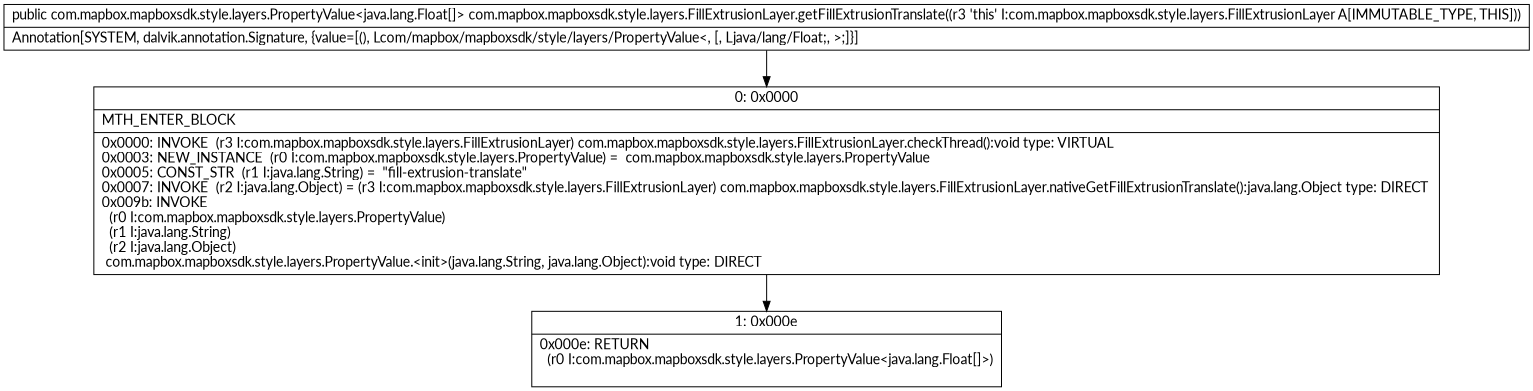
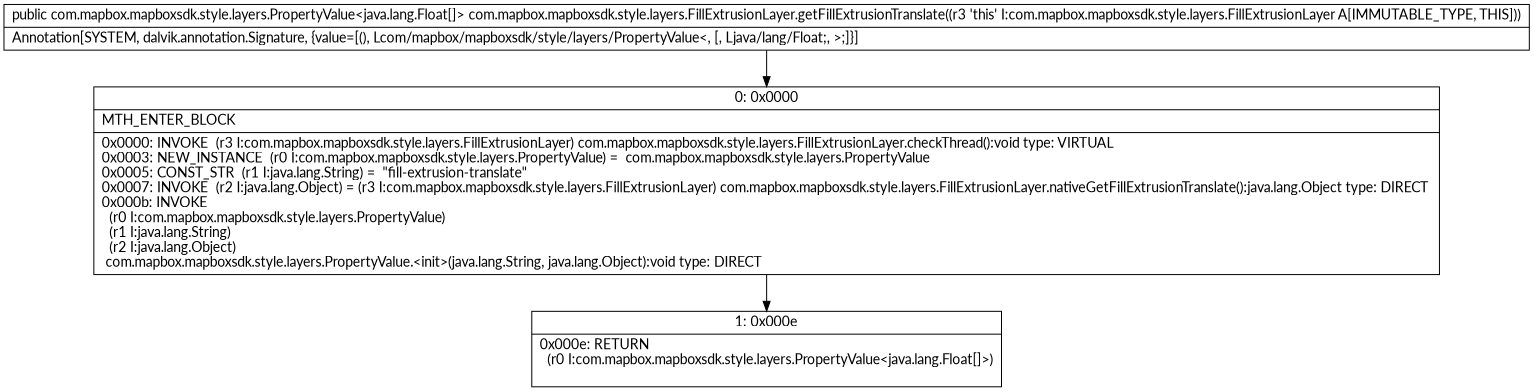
node "0: 0x0000": text "0x009b: INVOKE" -> "0x000b: INVOKE"
